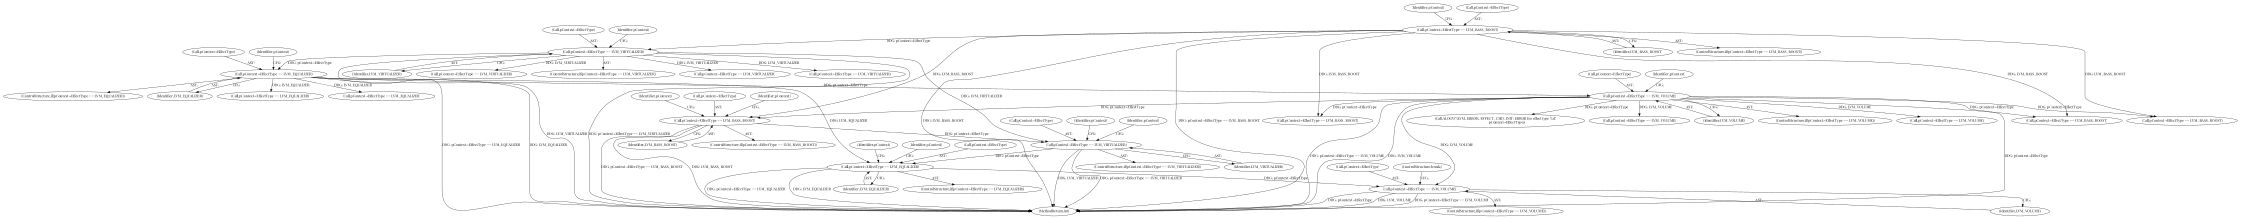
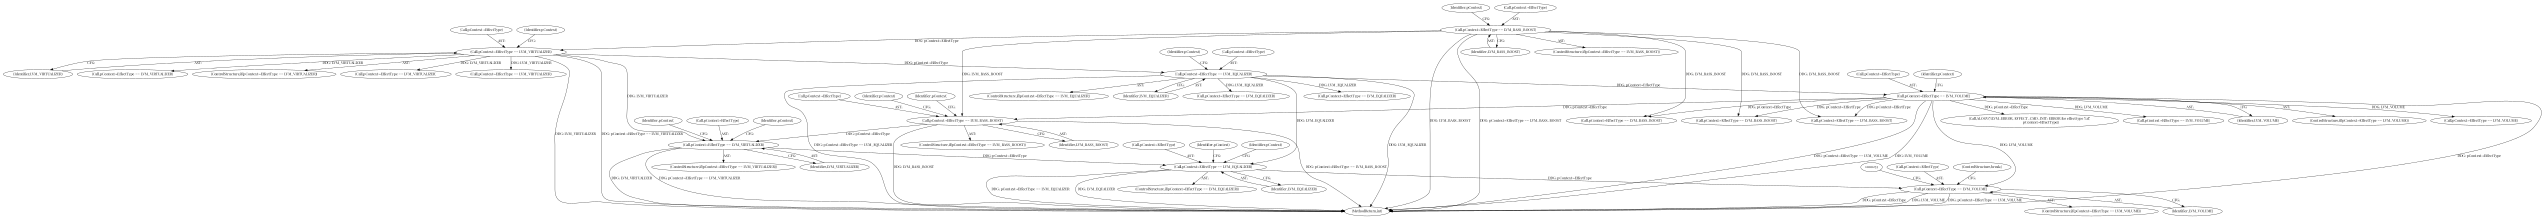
node "1000233": added
